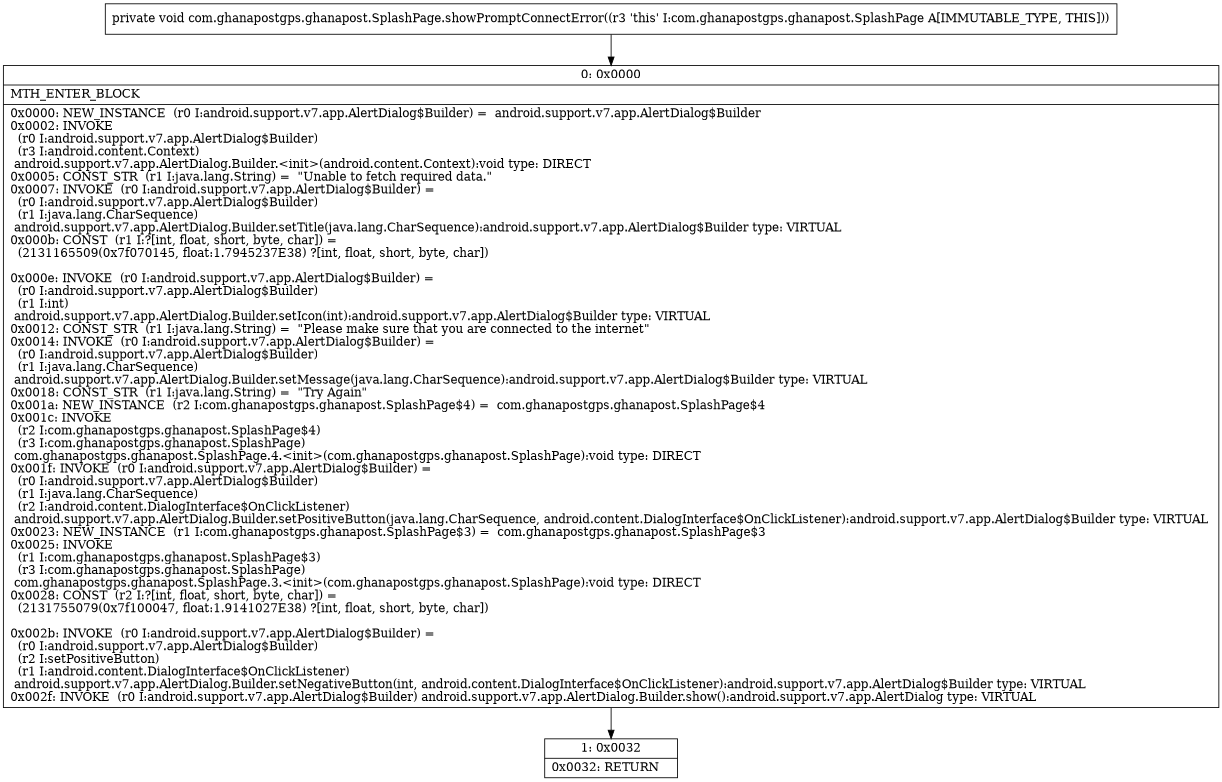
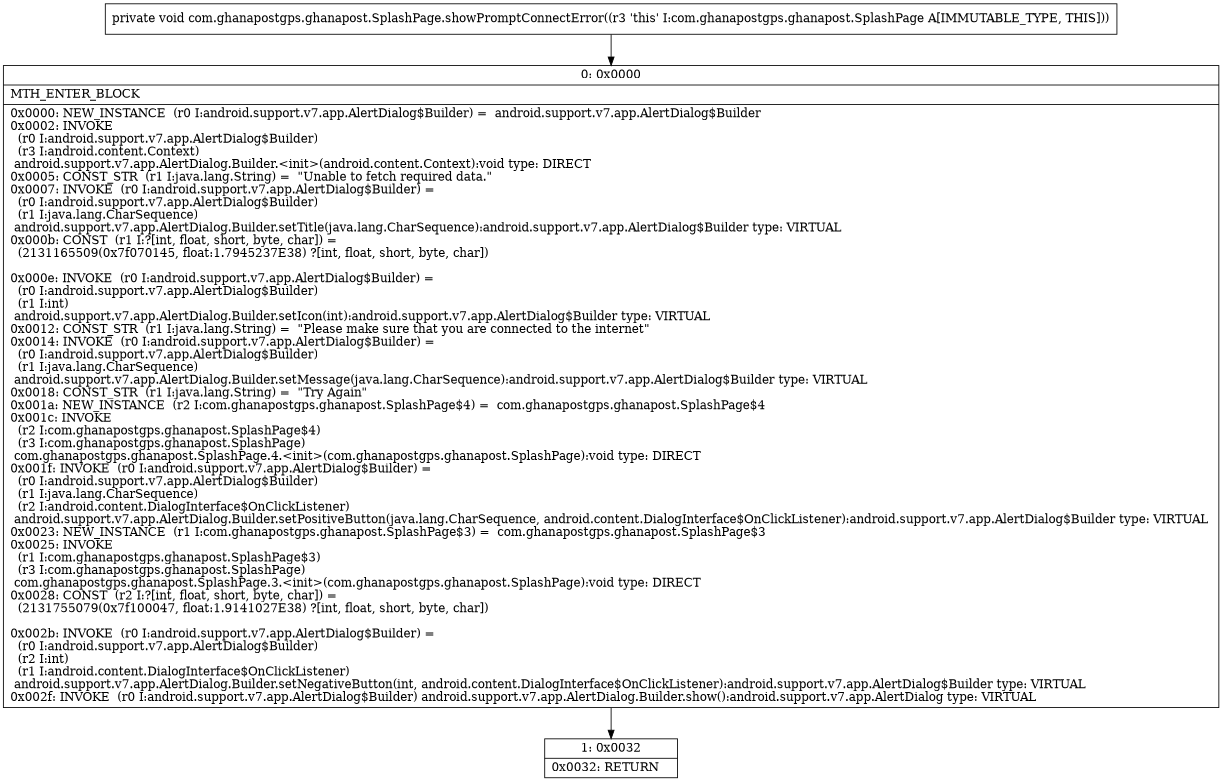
node "0: 0x0000": text "(r2 I:setPositiveButton)" -> "(r2 I:int)"
